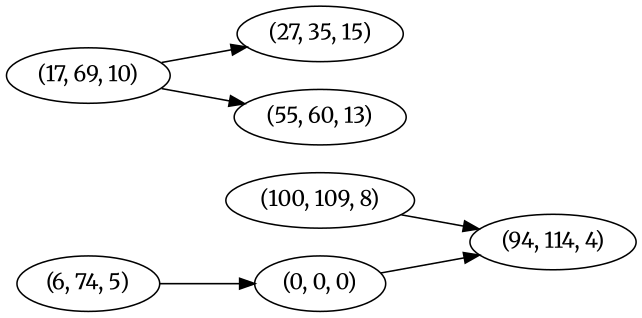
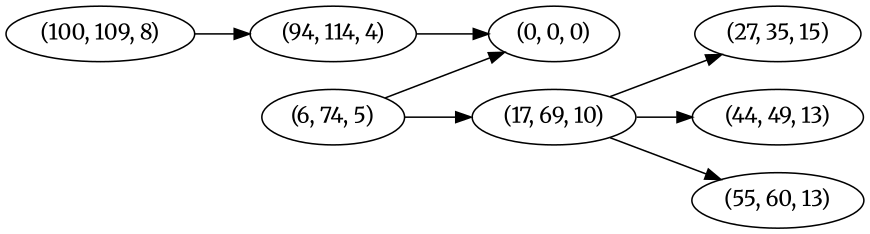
edge "(6, 74, 5)" -> "(17, 69, 10)": added
node "(44, 49, 13)": added
edge "(0, 0, 0)" -> "(94, 114, 4)": reversed
